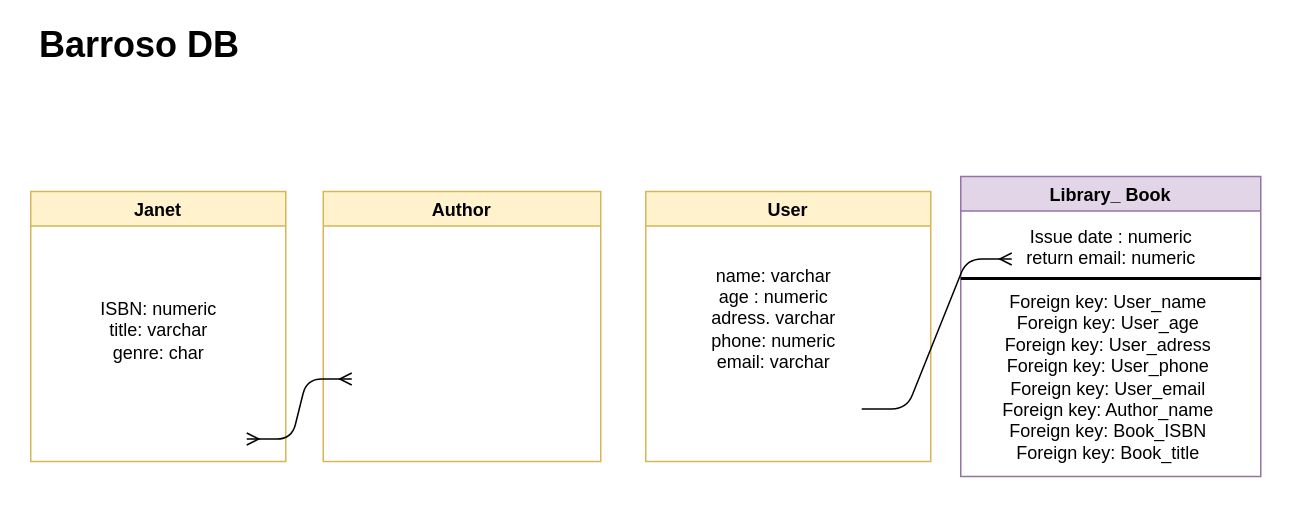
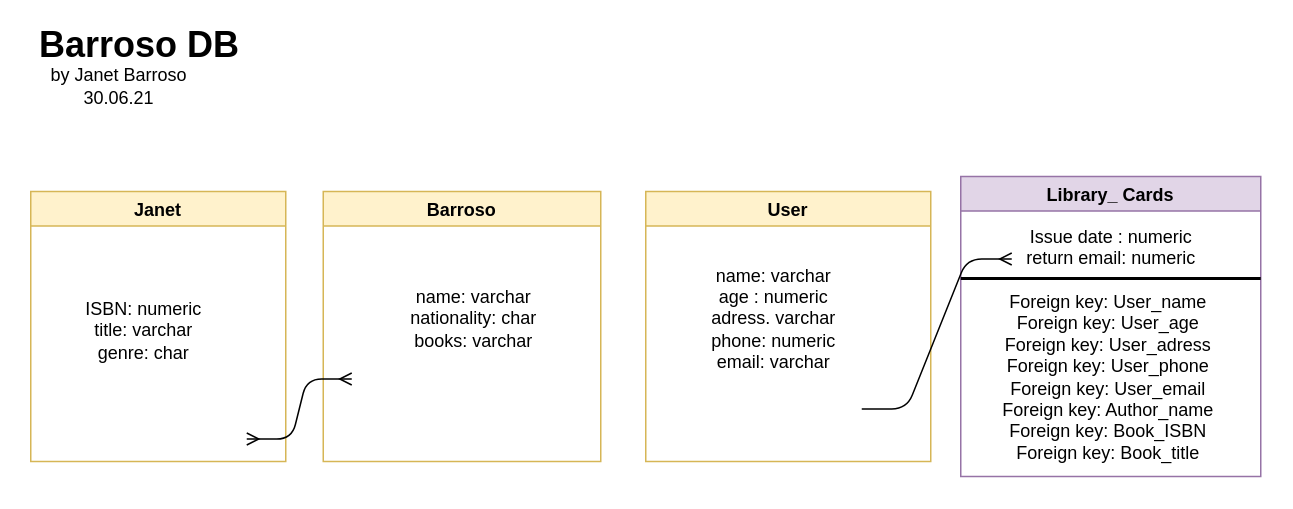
node "by Janet Barroso 30.06.21": added
node "Library_ Book": label "Library_ Book" -> "Library_ Cards"
node "Author": label "Author" -> "Barroso"
node "name: varchar nationality: char books: varchar": added
node "ISBN: numeric title: varchar genre: char": moved (158, 341) -> (143, 341)
